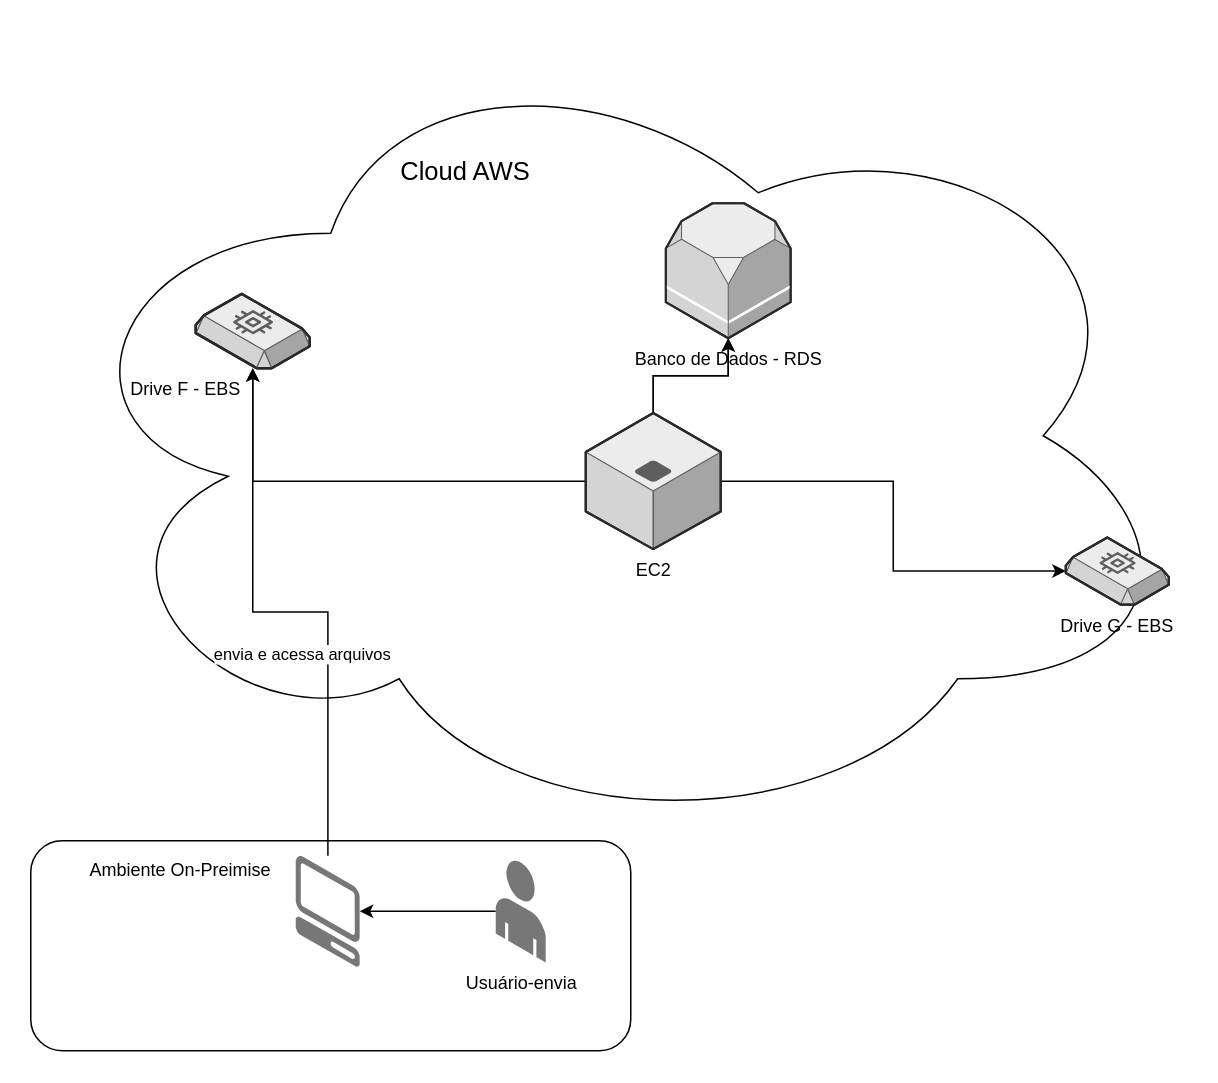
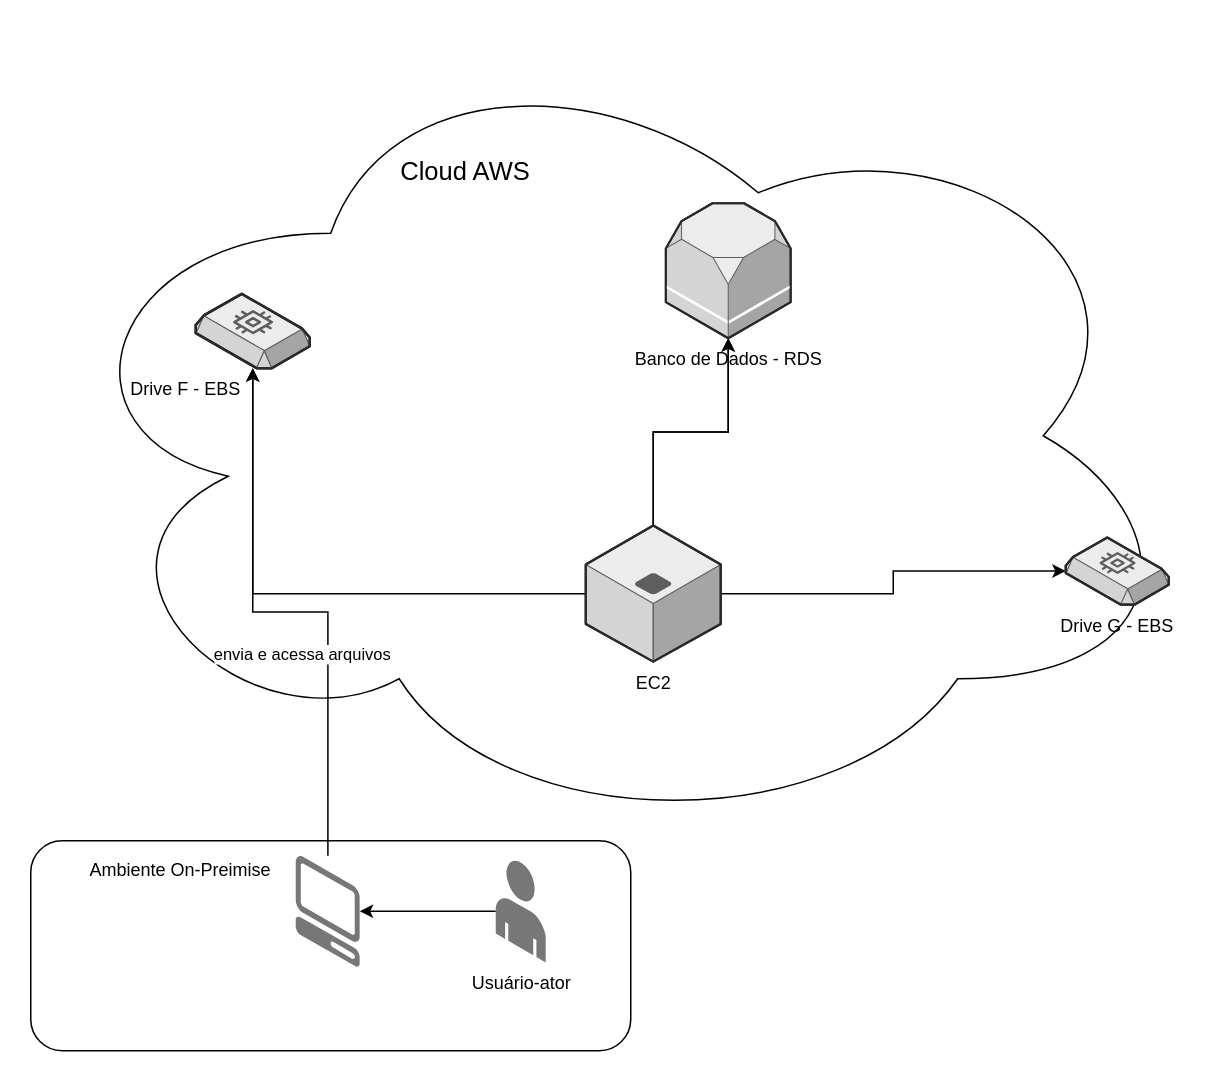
node "EC2": moved (653, 481) -> (653, 594)
node "Usuário-envia": label "Usuário-envia" -> "Usuário-ator"
